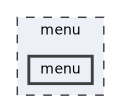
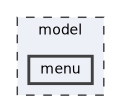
cluster "menu": label "menu" -> "model"
